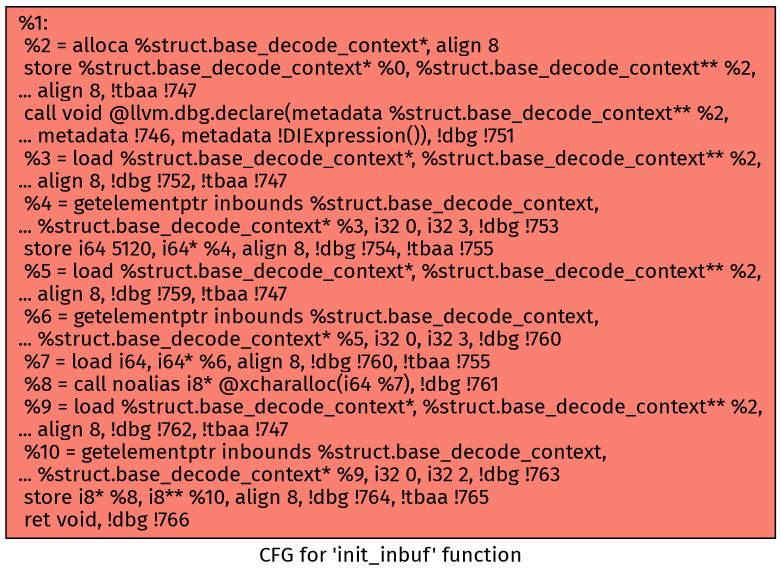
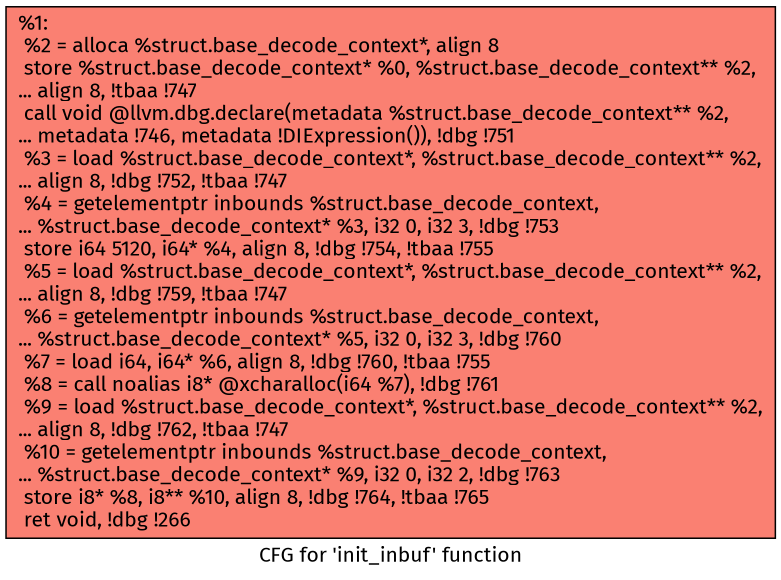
node "%1:": text "ret void, !dbg !766" -> "ret void, !dbg !266"
